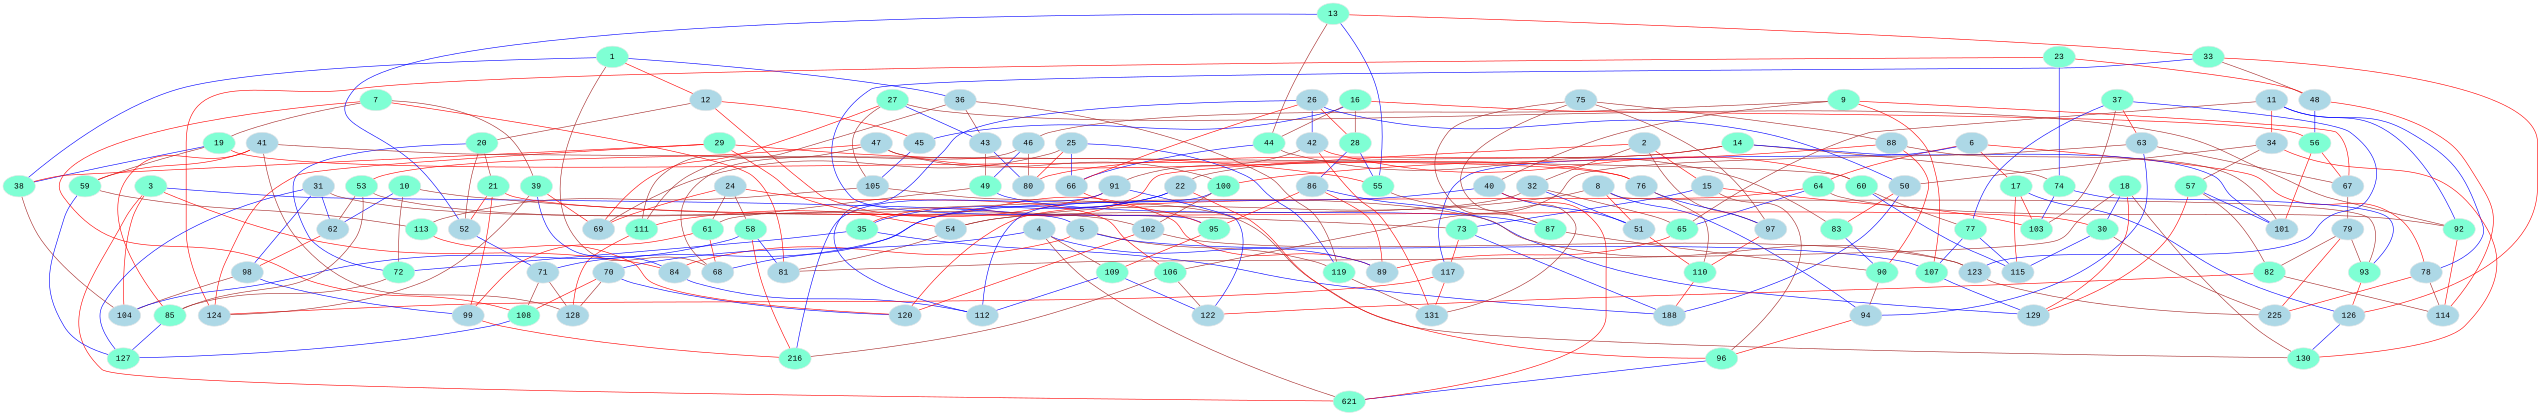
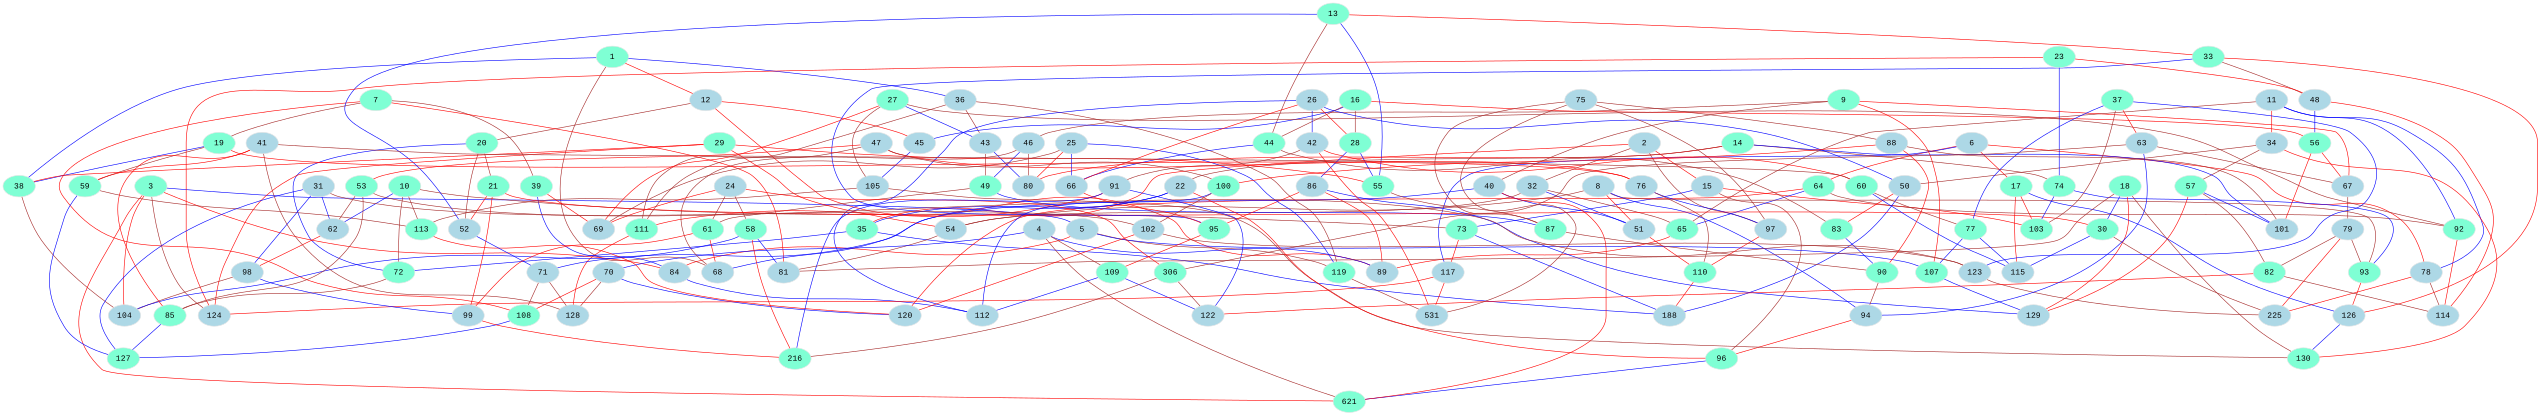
edge "10" -- "113": added
node "106": label "106" -> "306"
edge "39" -- "124": now "3" -- "124"
node "131": label "131" -> "531"
